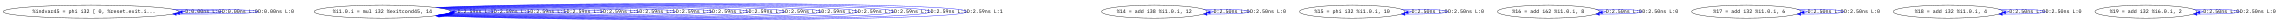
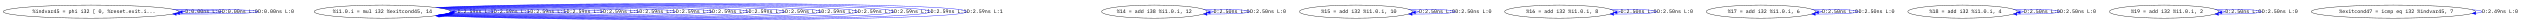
node "%15 = phi i32 %i1.0.i, 10": label "%15 = phi i32 %i1.0.i, 10" -> "%15 = add i32 %i1.0.i, 10"
node "%16 = add i62 %i1.0.i, 8": label "%16 = add i62 %i1.0.i, 8" -> "%16 = add i32 %i1.0.i, 8"
node "%19 = add i32 %i6.0.i, 2": label "%19 = add i32 %i6.0.i, 2" -> "%19 = add i32 %i1.0.i, 2"
node "%exitcond47 = icmp eq i32 %indvar45, 7": added
